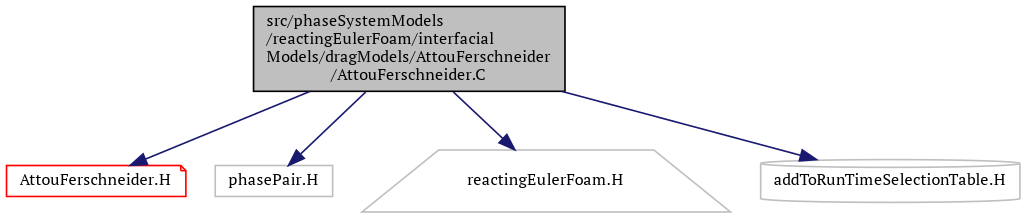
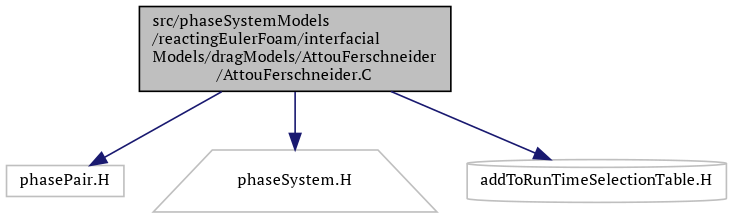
node "AttouFerschneider.H": removed
node "reactingEulerFoam.H": label "reactingEulerFoam.H" -> "phaseSystem.H"
